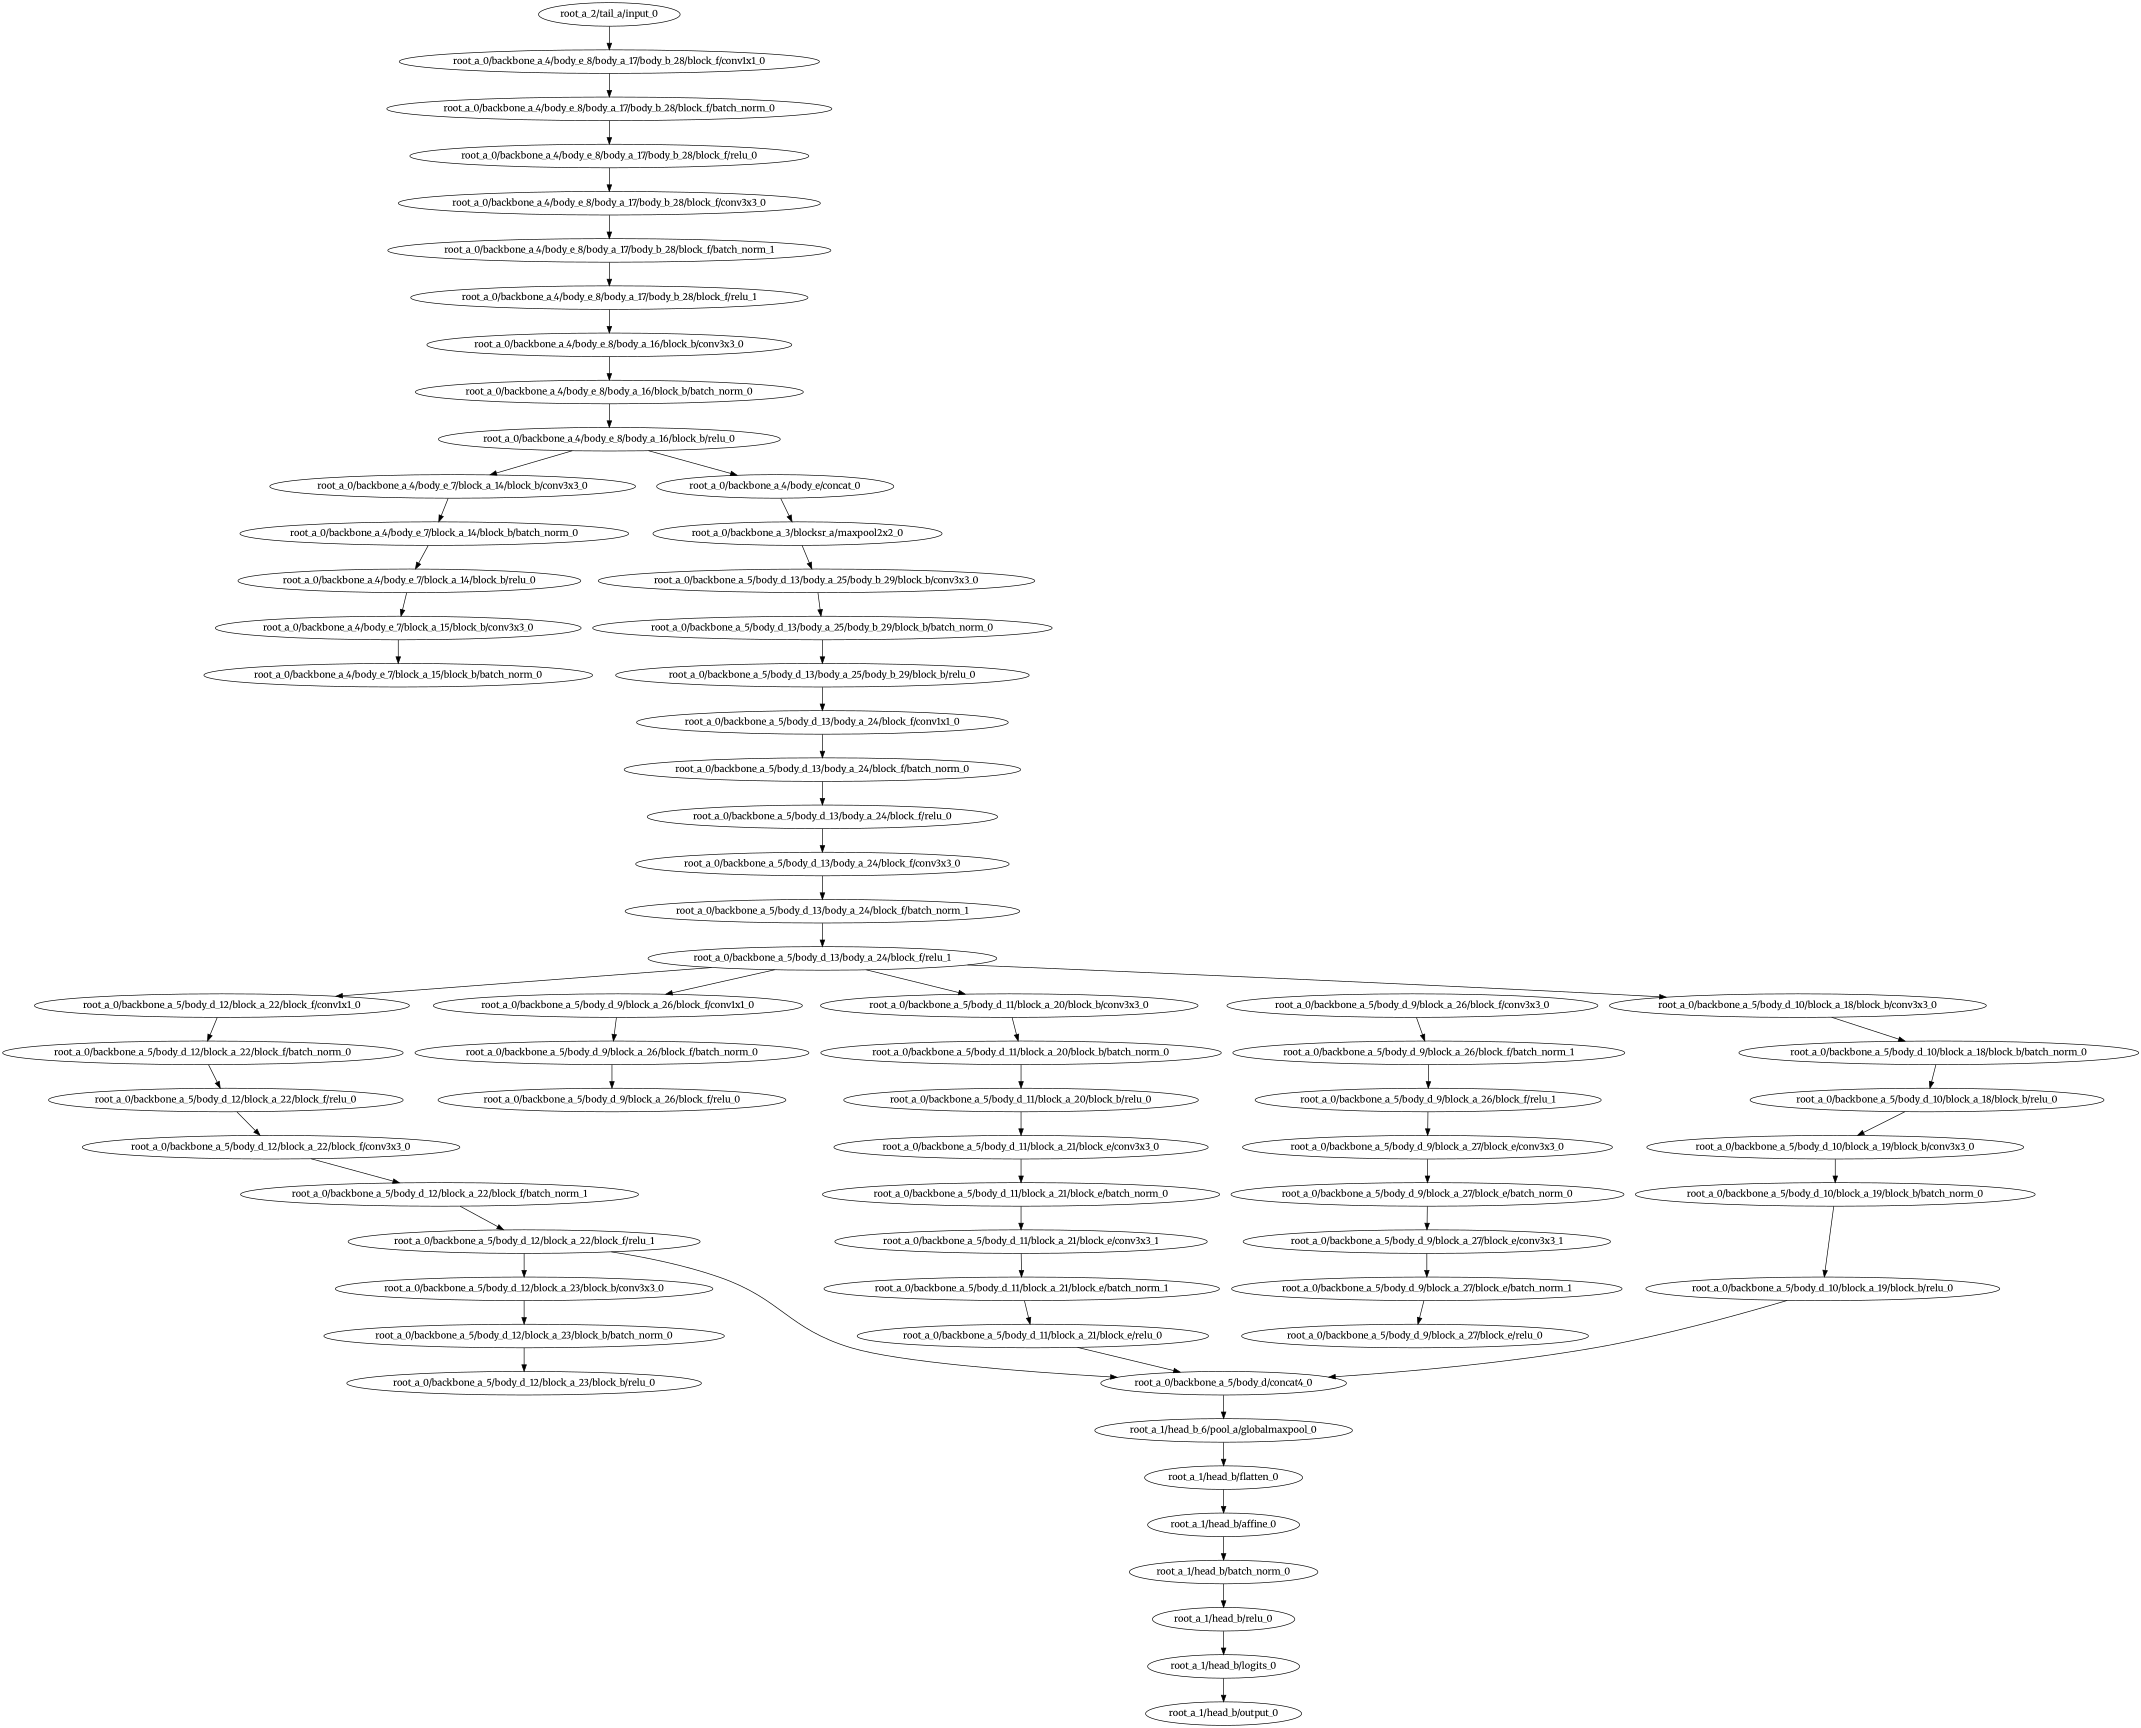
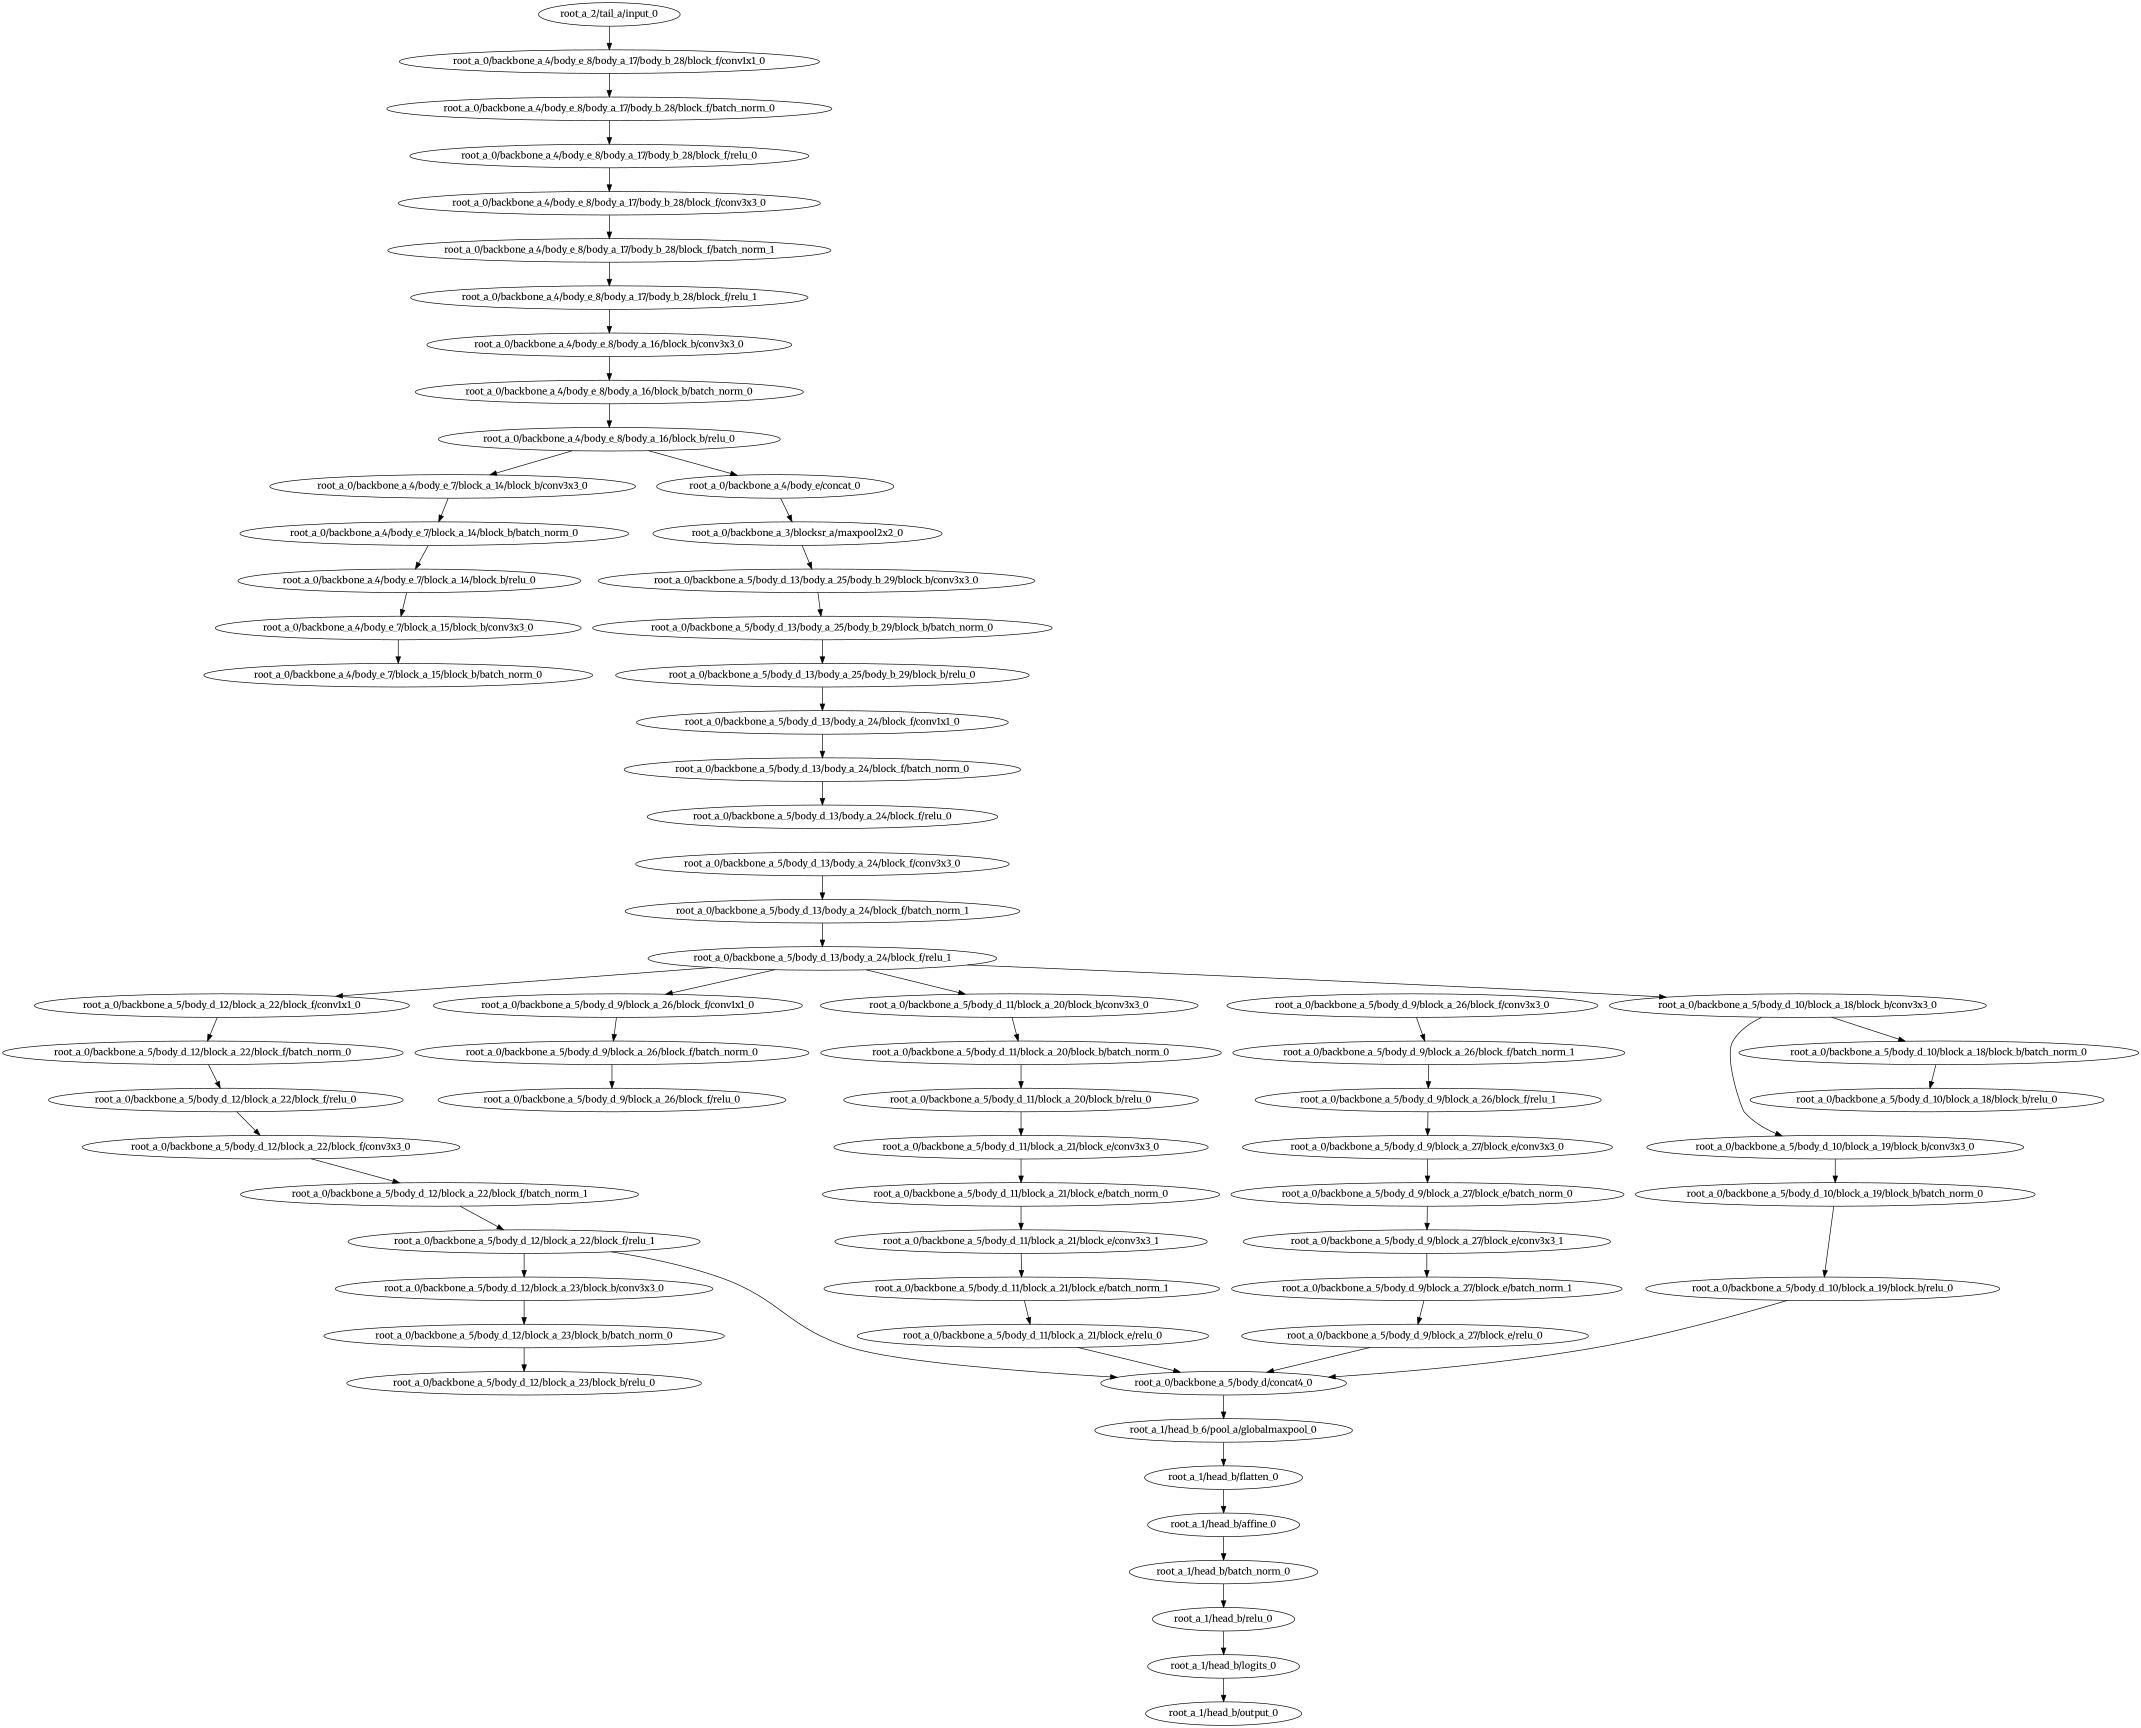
edge "root_a_0/backbone_a_5/body_d_13/body_a_24/block_f/relu_0" -> "root_a_0/backbone_a_5/body_d_13/body_a_24/block_f/conv3x3_0": removed
edge "root_a_0/backbone_a_5/body_d_10/block_a_18/block_b/relu_0" -> "root_a_0/backbone_a_5/body_d_10/block_a_19/block_b/conv3x3_0": now "root_a_0/backbone_a_5/body_d_10/block_a_18/block_b/conv3x3_0" -> "root_a_0/backbone_a_5/body_d_10/block_a_19/block_b/conv3x3_0"
edge "root_a_0/backbone_a_5/body_d_9/block_a_27/block_e/relu_0" -> "root_a_0/backbone_a_5/body_d/concat4_0": added
